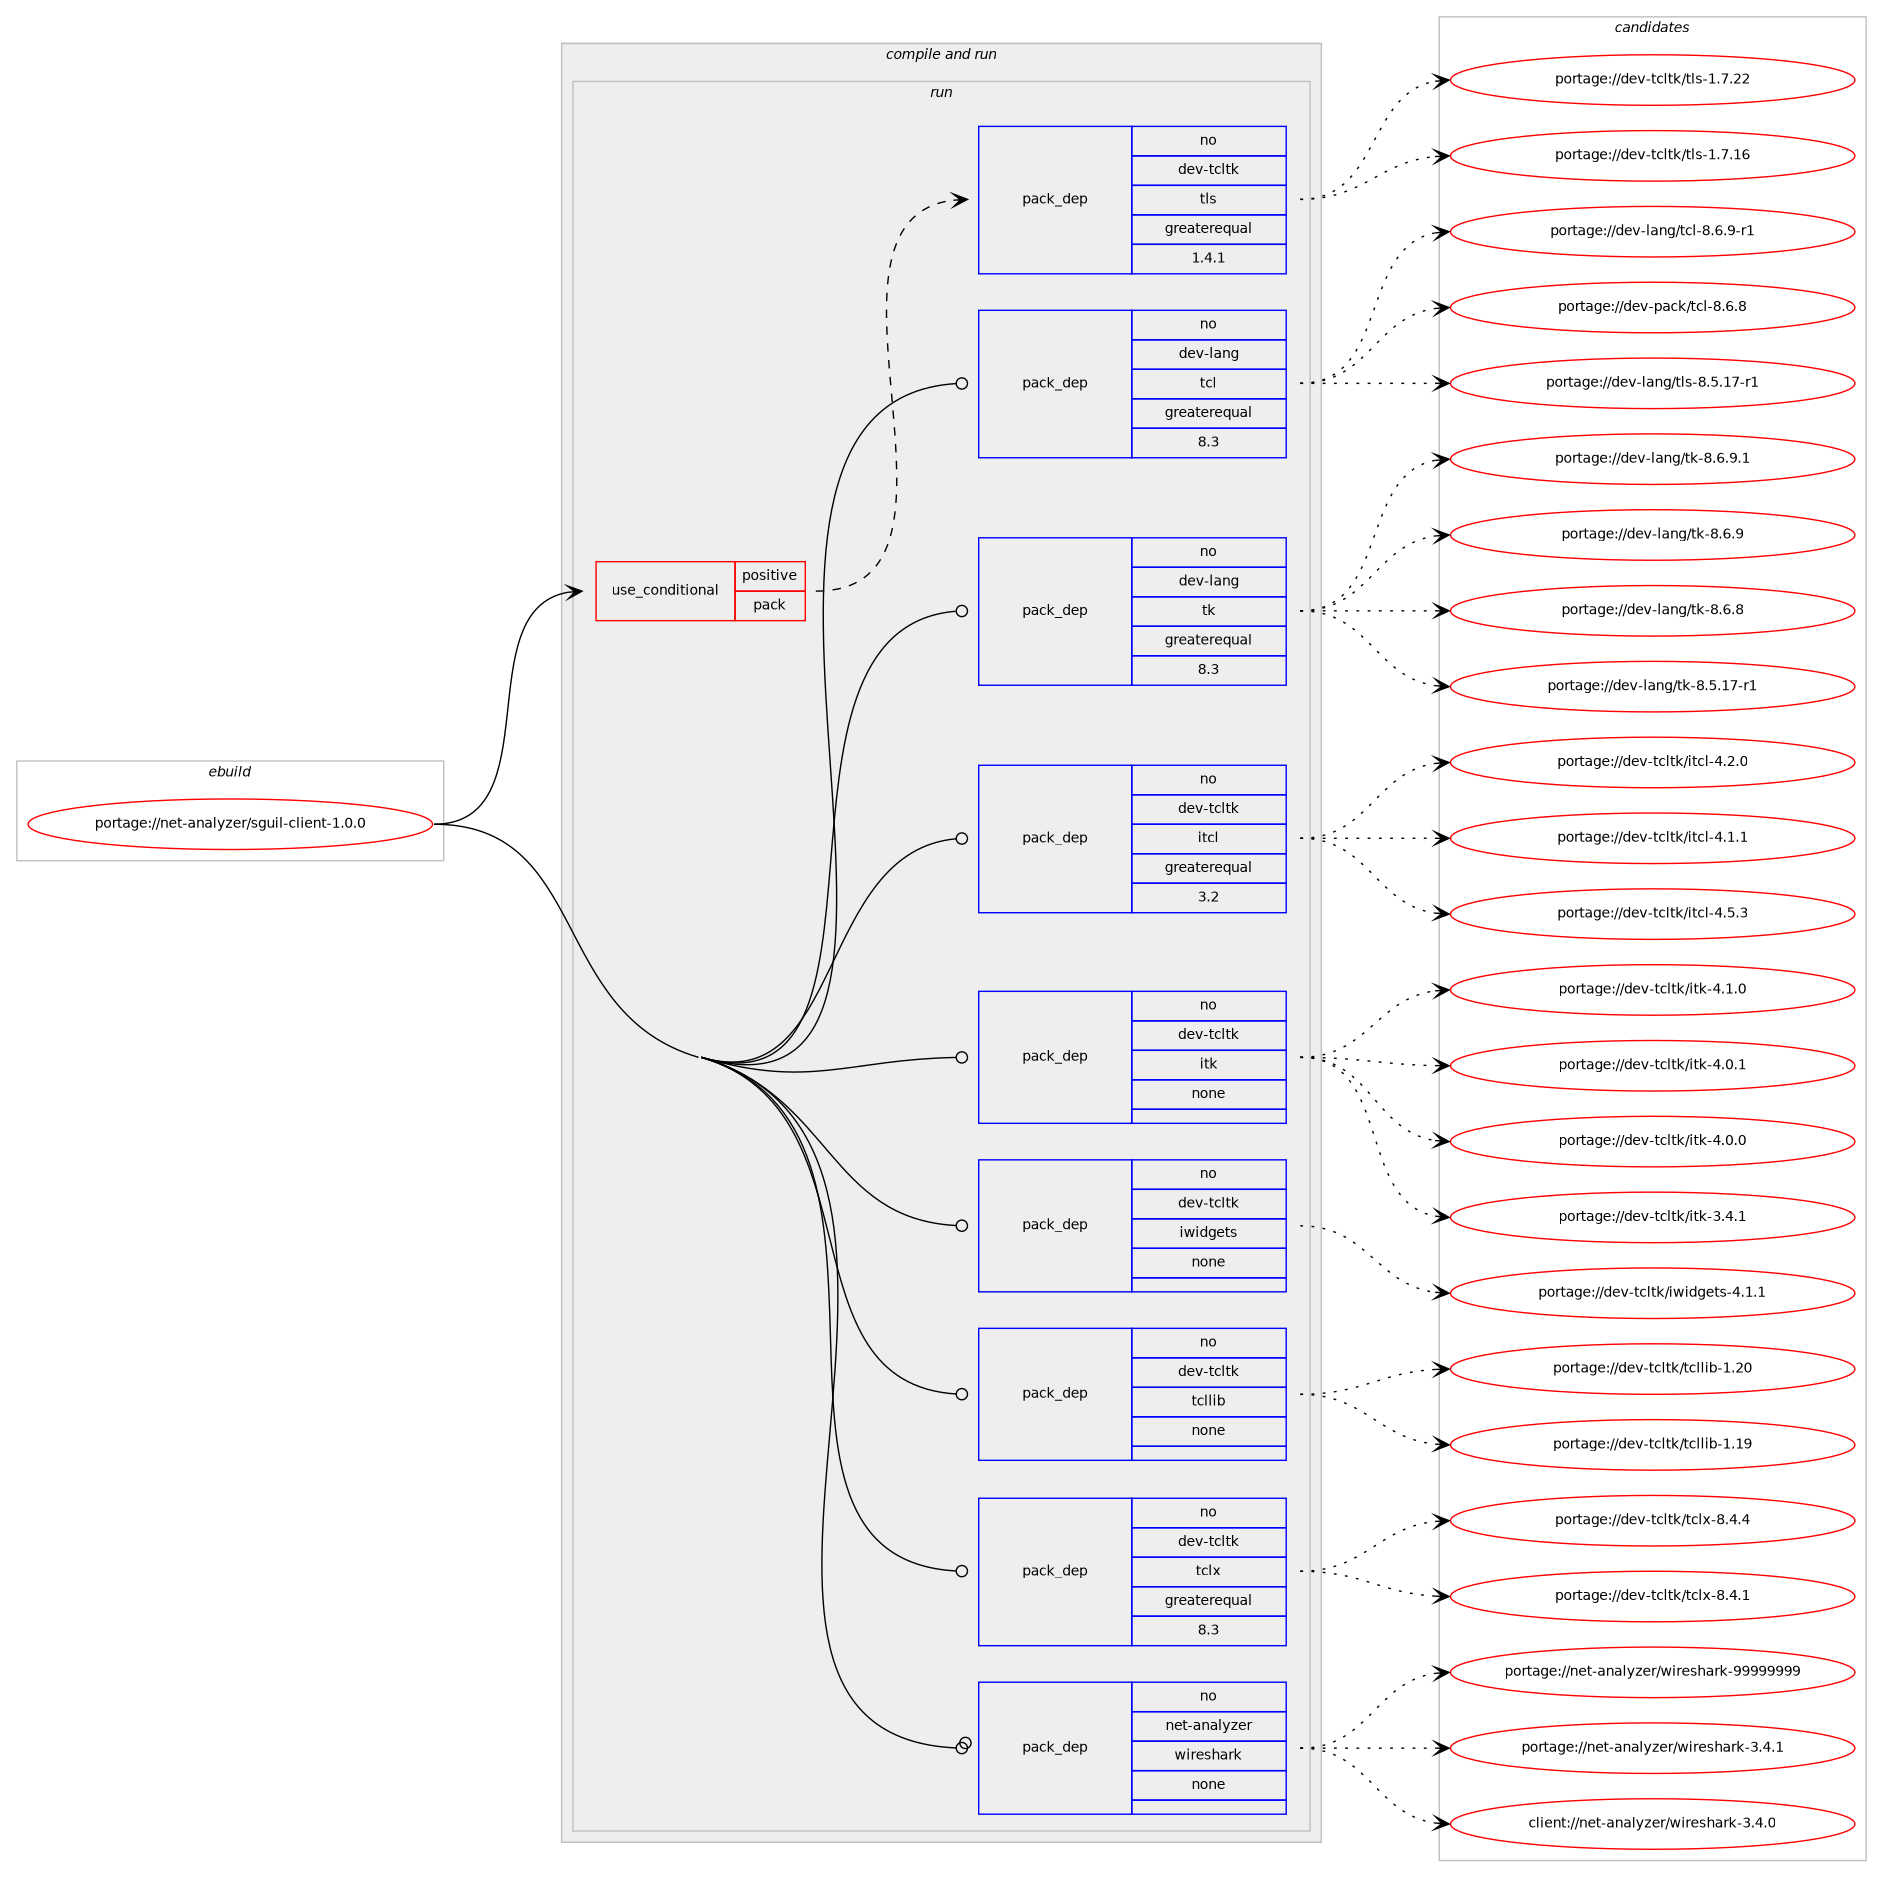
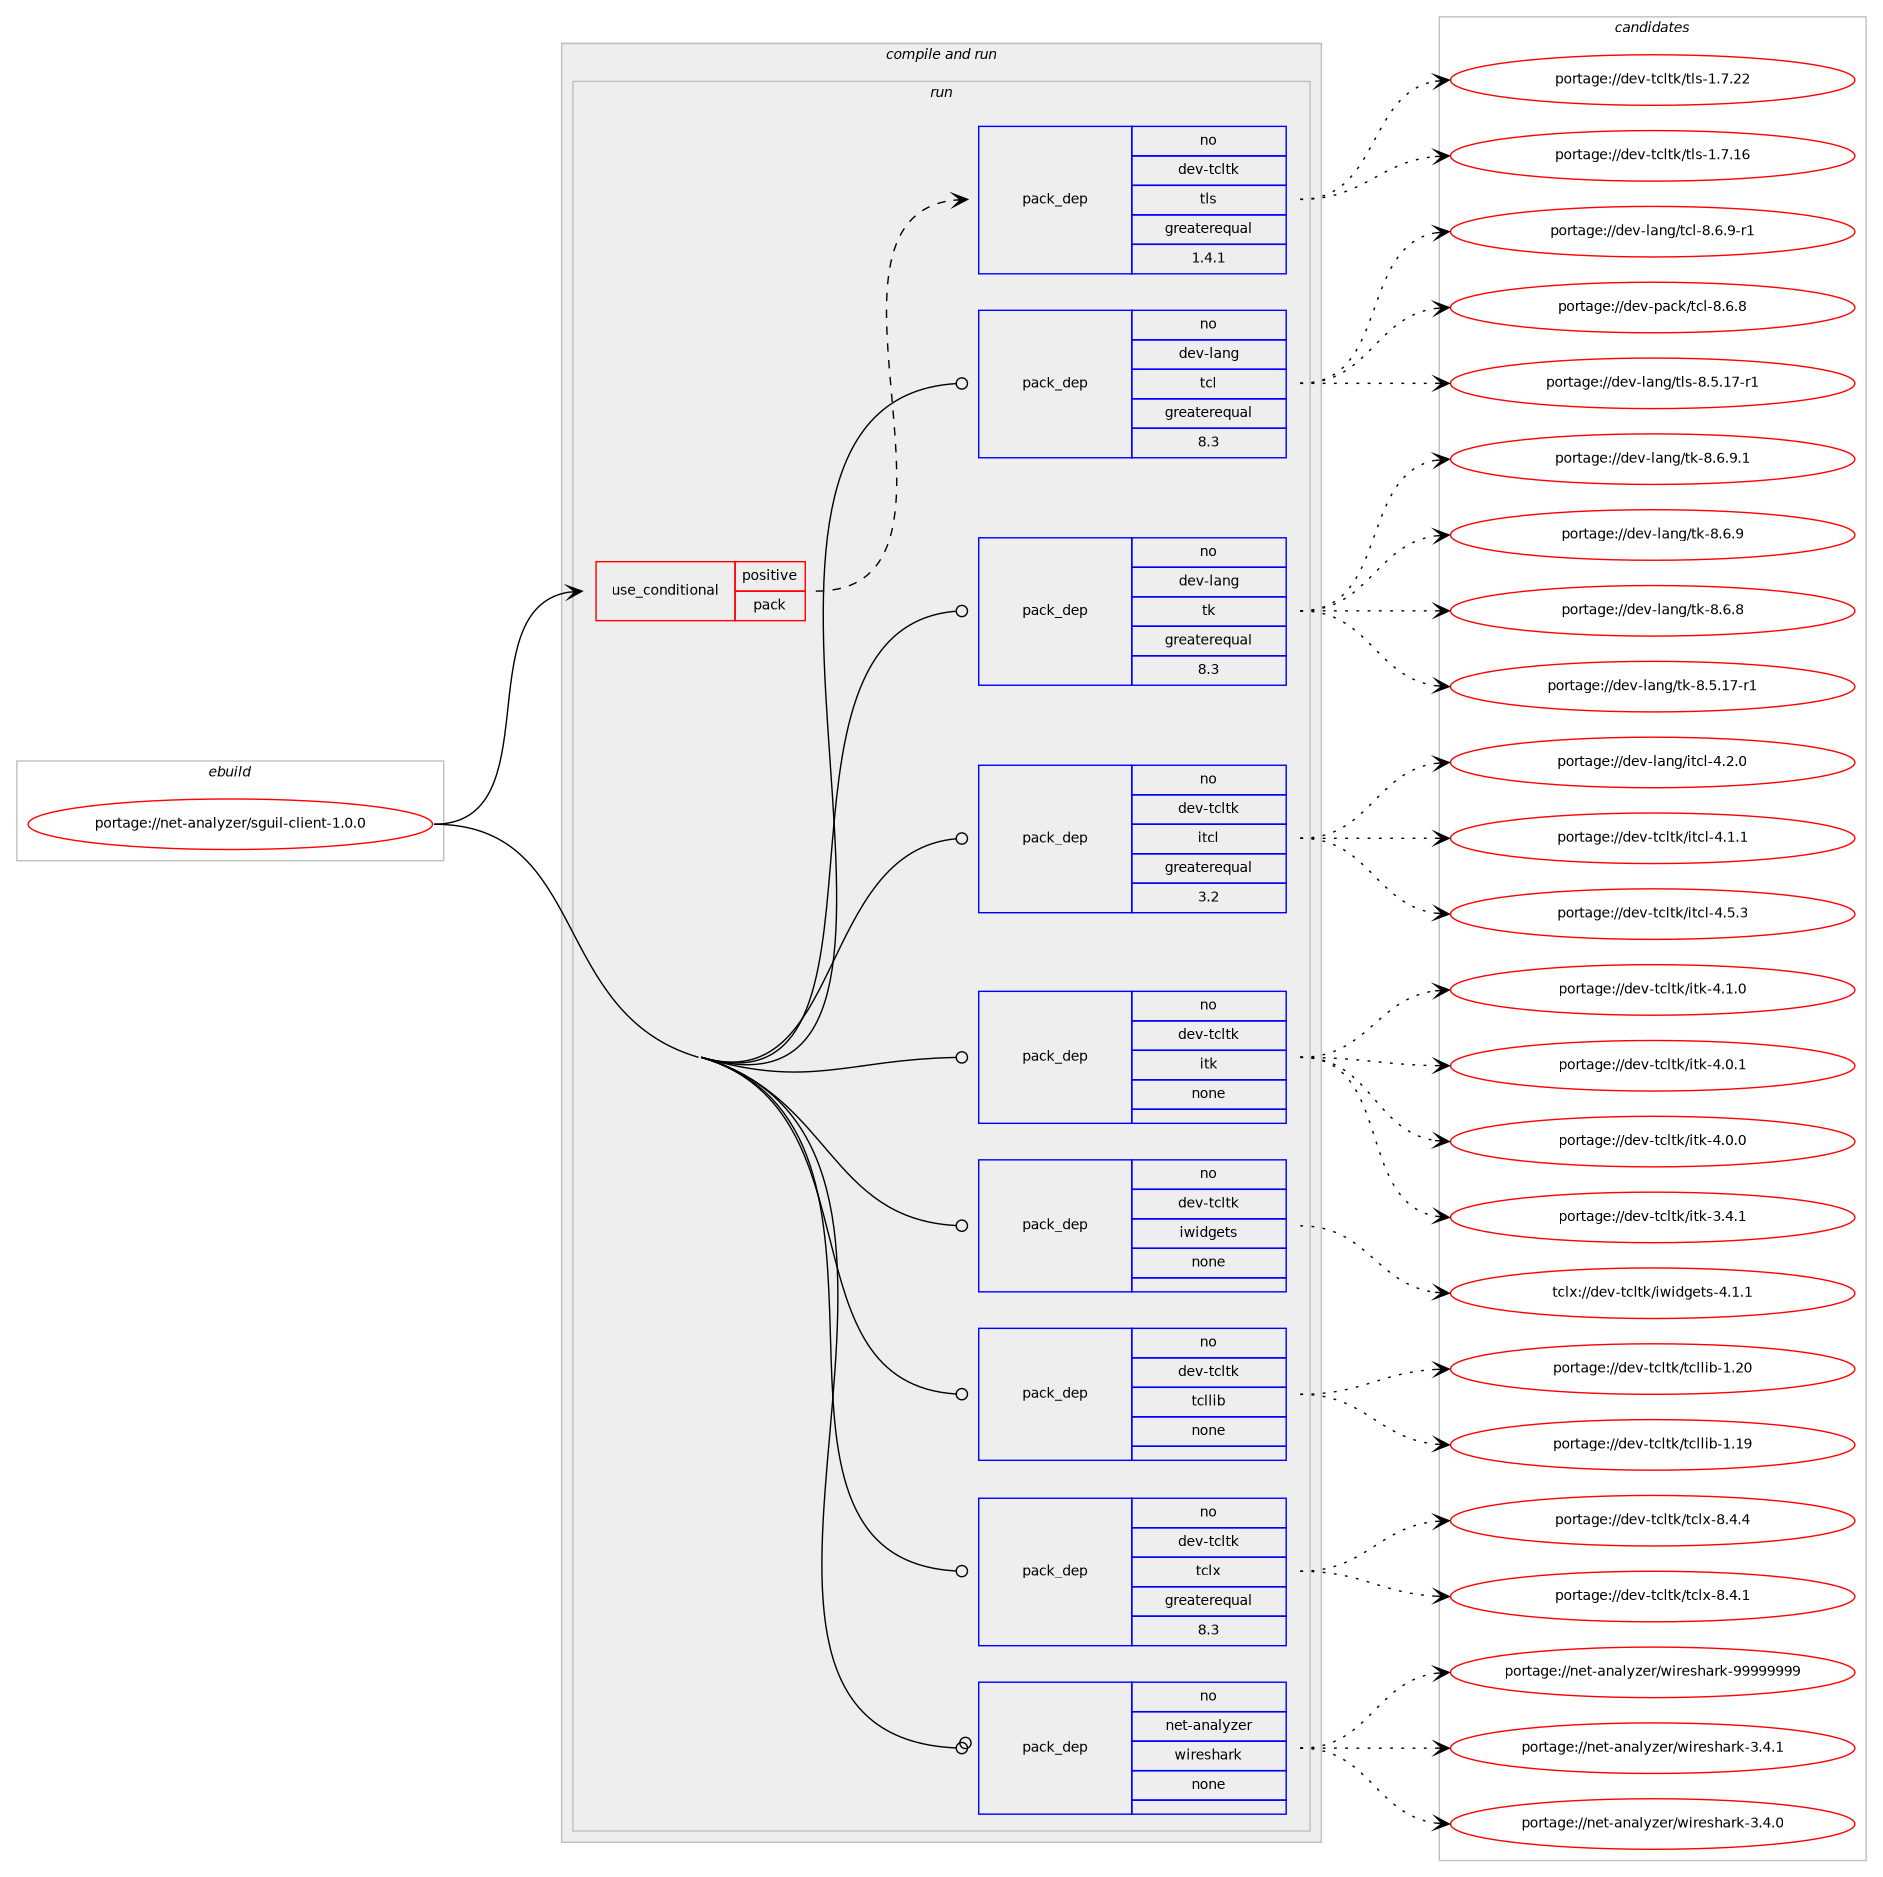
node "portage://dev-tcltk/itcl-4.2.0": label "portage://dev-tcltk/itcl-4.2.0" -> "portage://dev-lang/itcl-4.2.0"
node "portage://dev-tcltk/iwidgets-4.1.1": label "portage://dev-tcltk/iwidgets-4.1.1" -> "tclx://dev-tcltk/iwidgets-4.1.1"
node "client://net-analyzer/wireshark-3.4.0": label "client://net-analyzer/wireshark-3.4.0" -> "portage://net-analyzer/wireshark-3.4.0"
